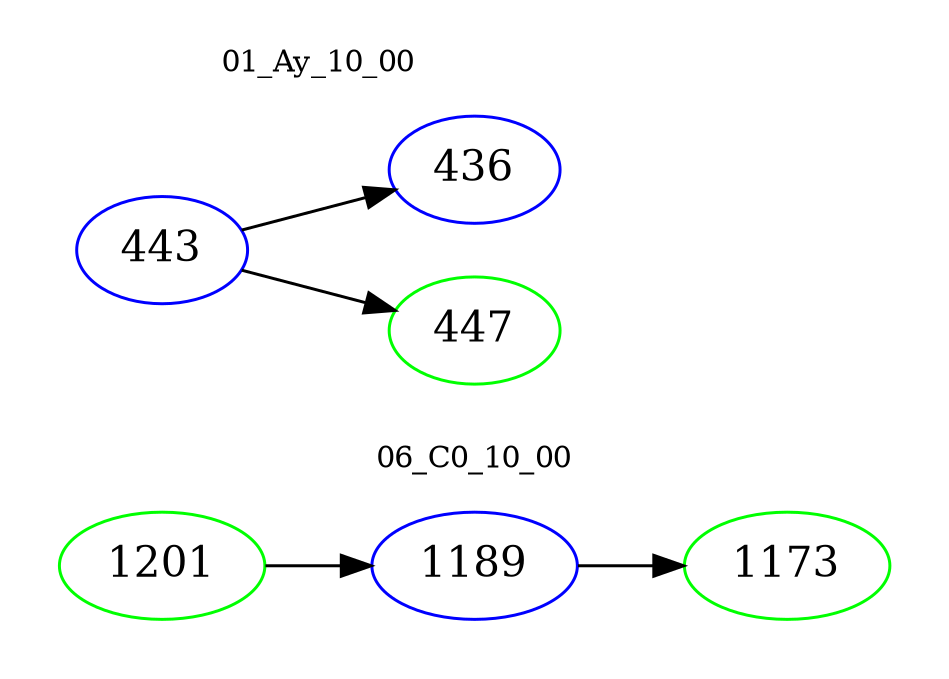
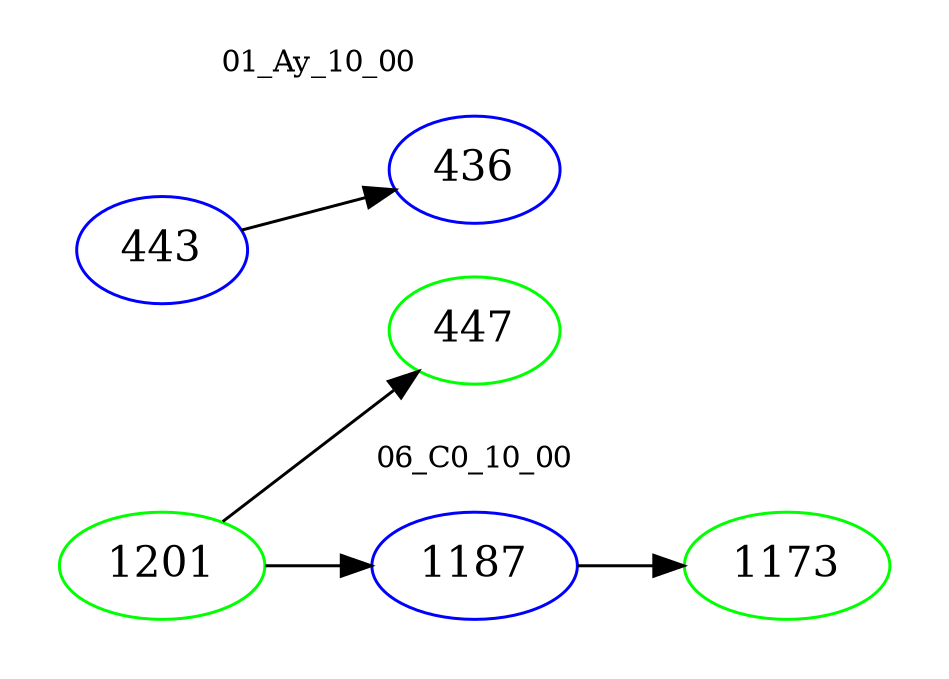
edge "443" -> "447": now "1201" -> "447"
node "1189": label "1189" -> "1187"
